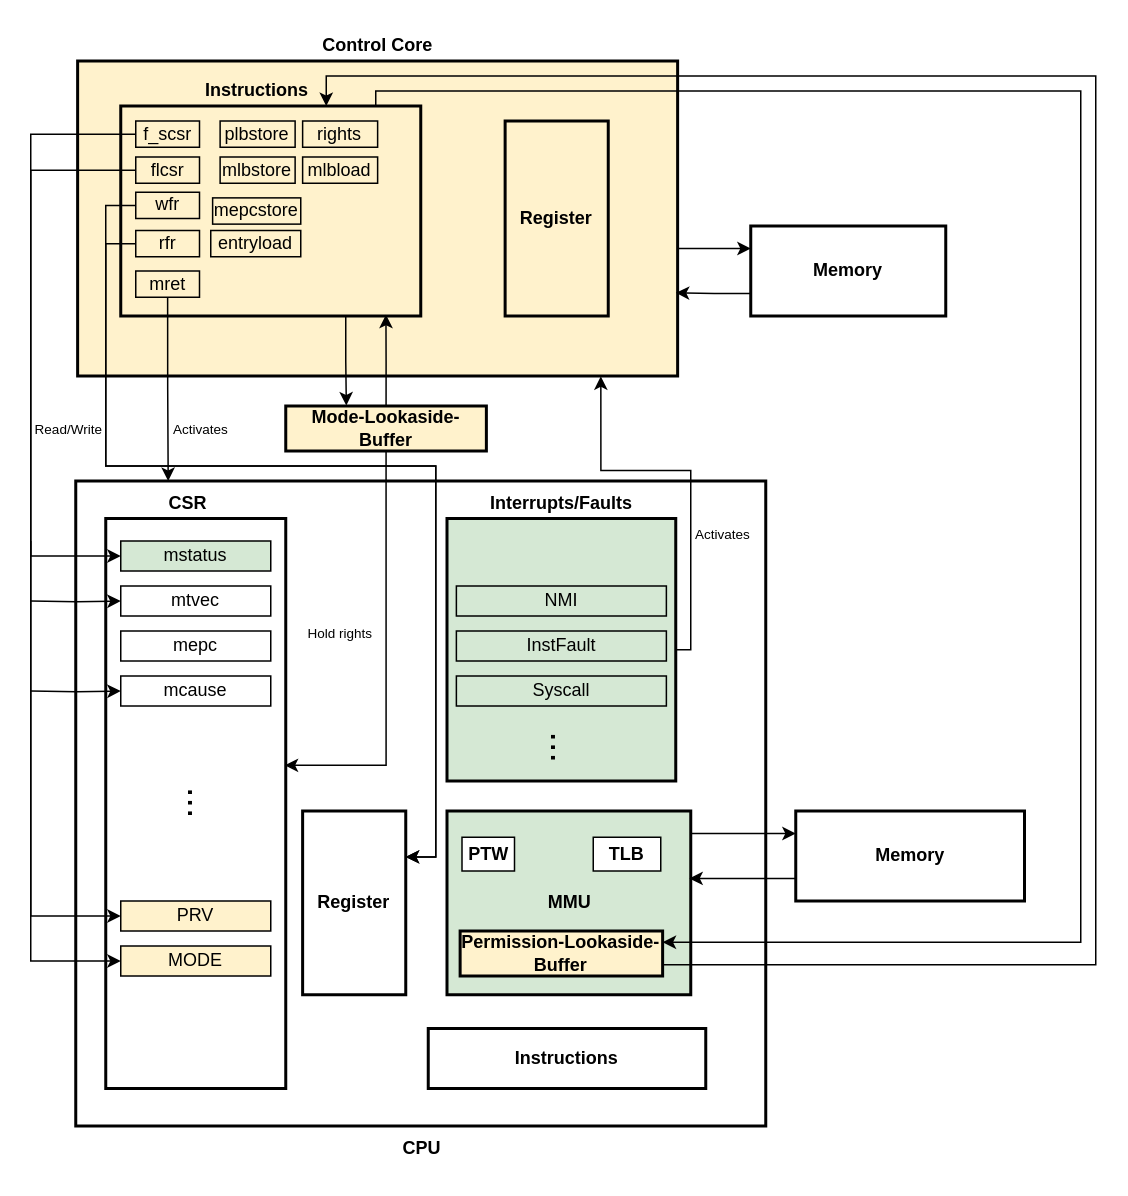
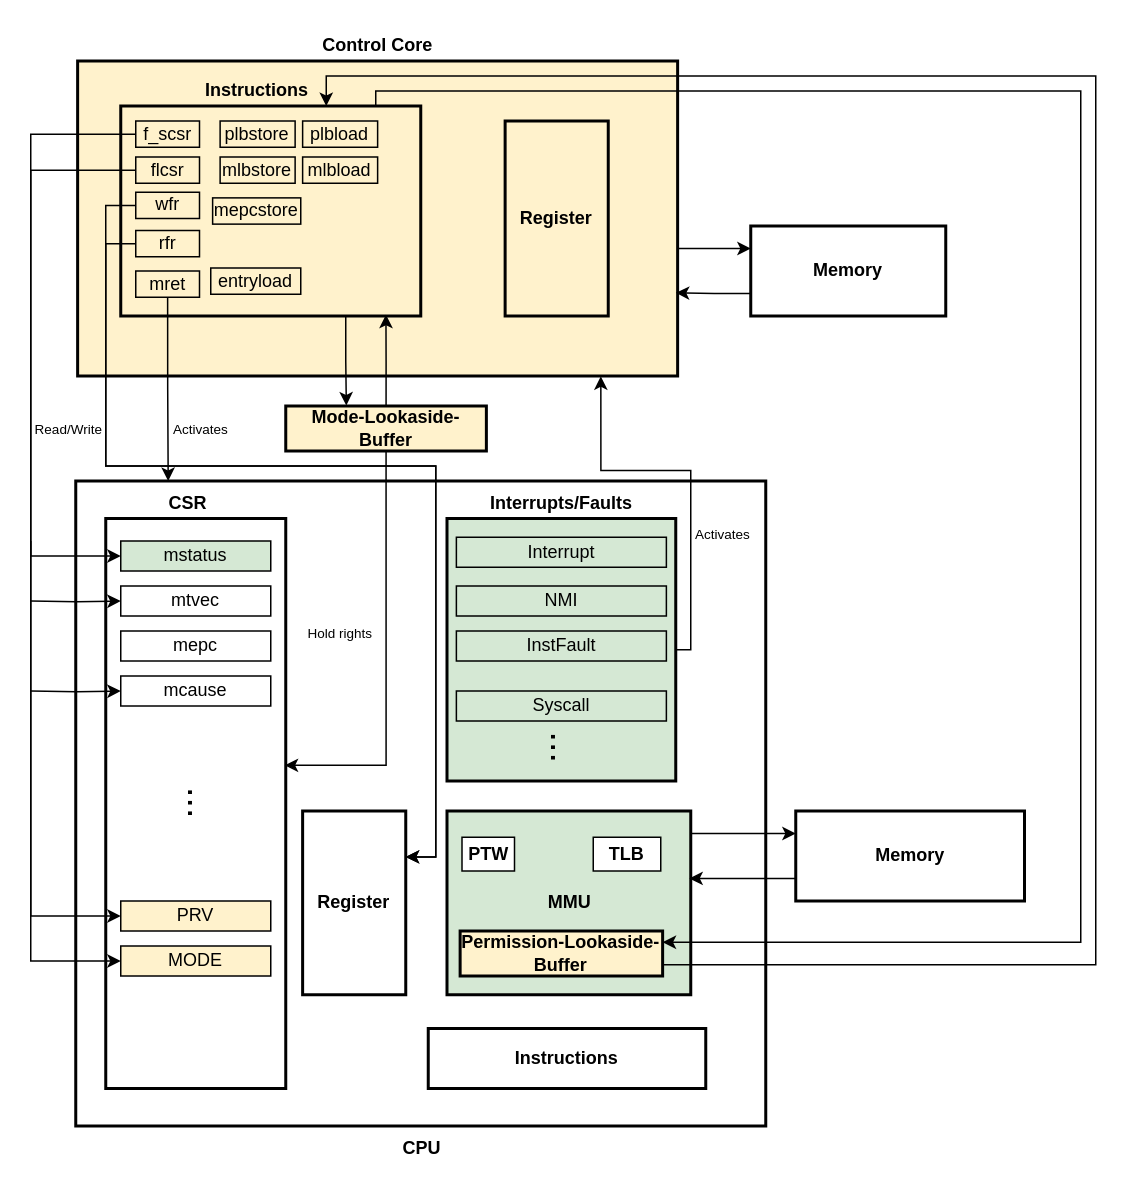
node "rights": label "rights" -> "plbload"
node "entryload": moved (256, 243) -> (256, 281)
node "Interrupt": added
node "Syscall": moved (561, 691) -> (561, 706)
